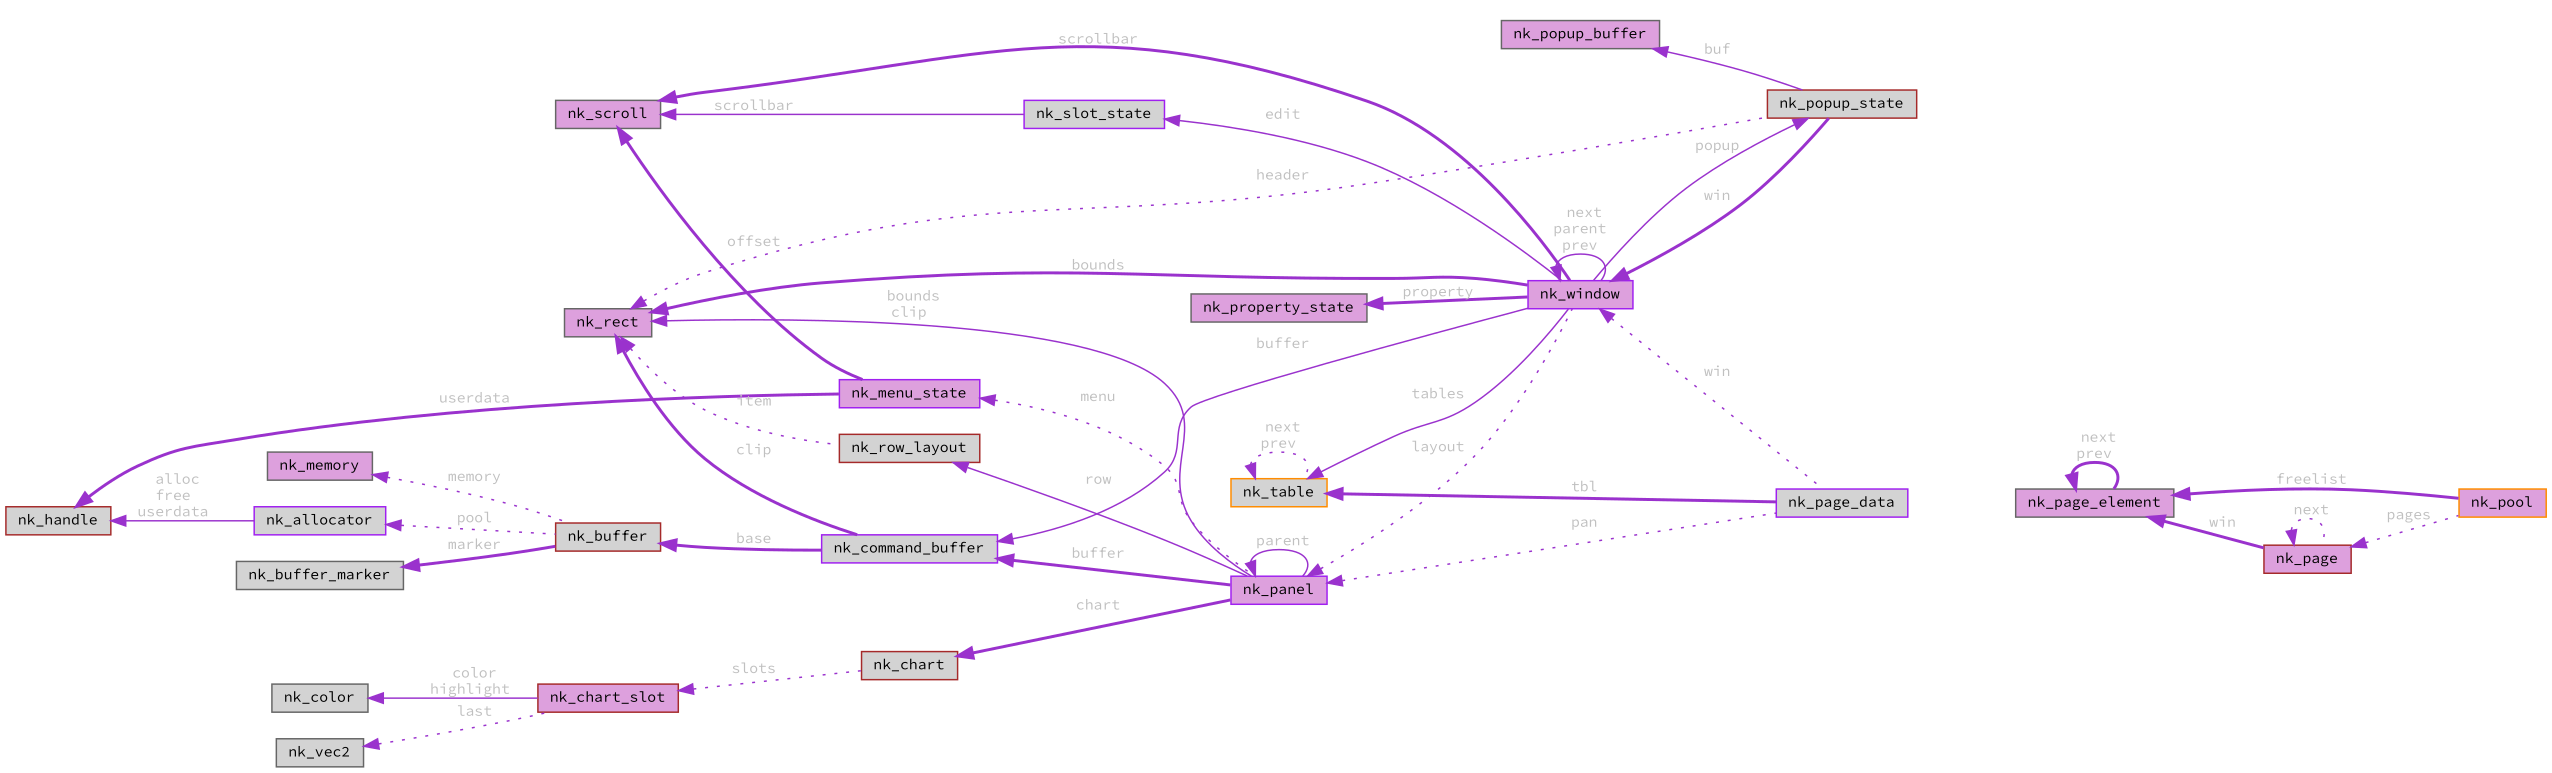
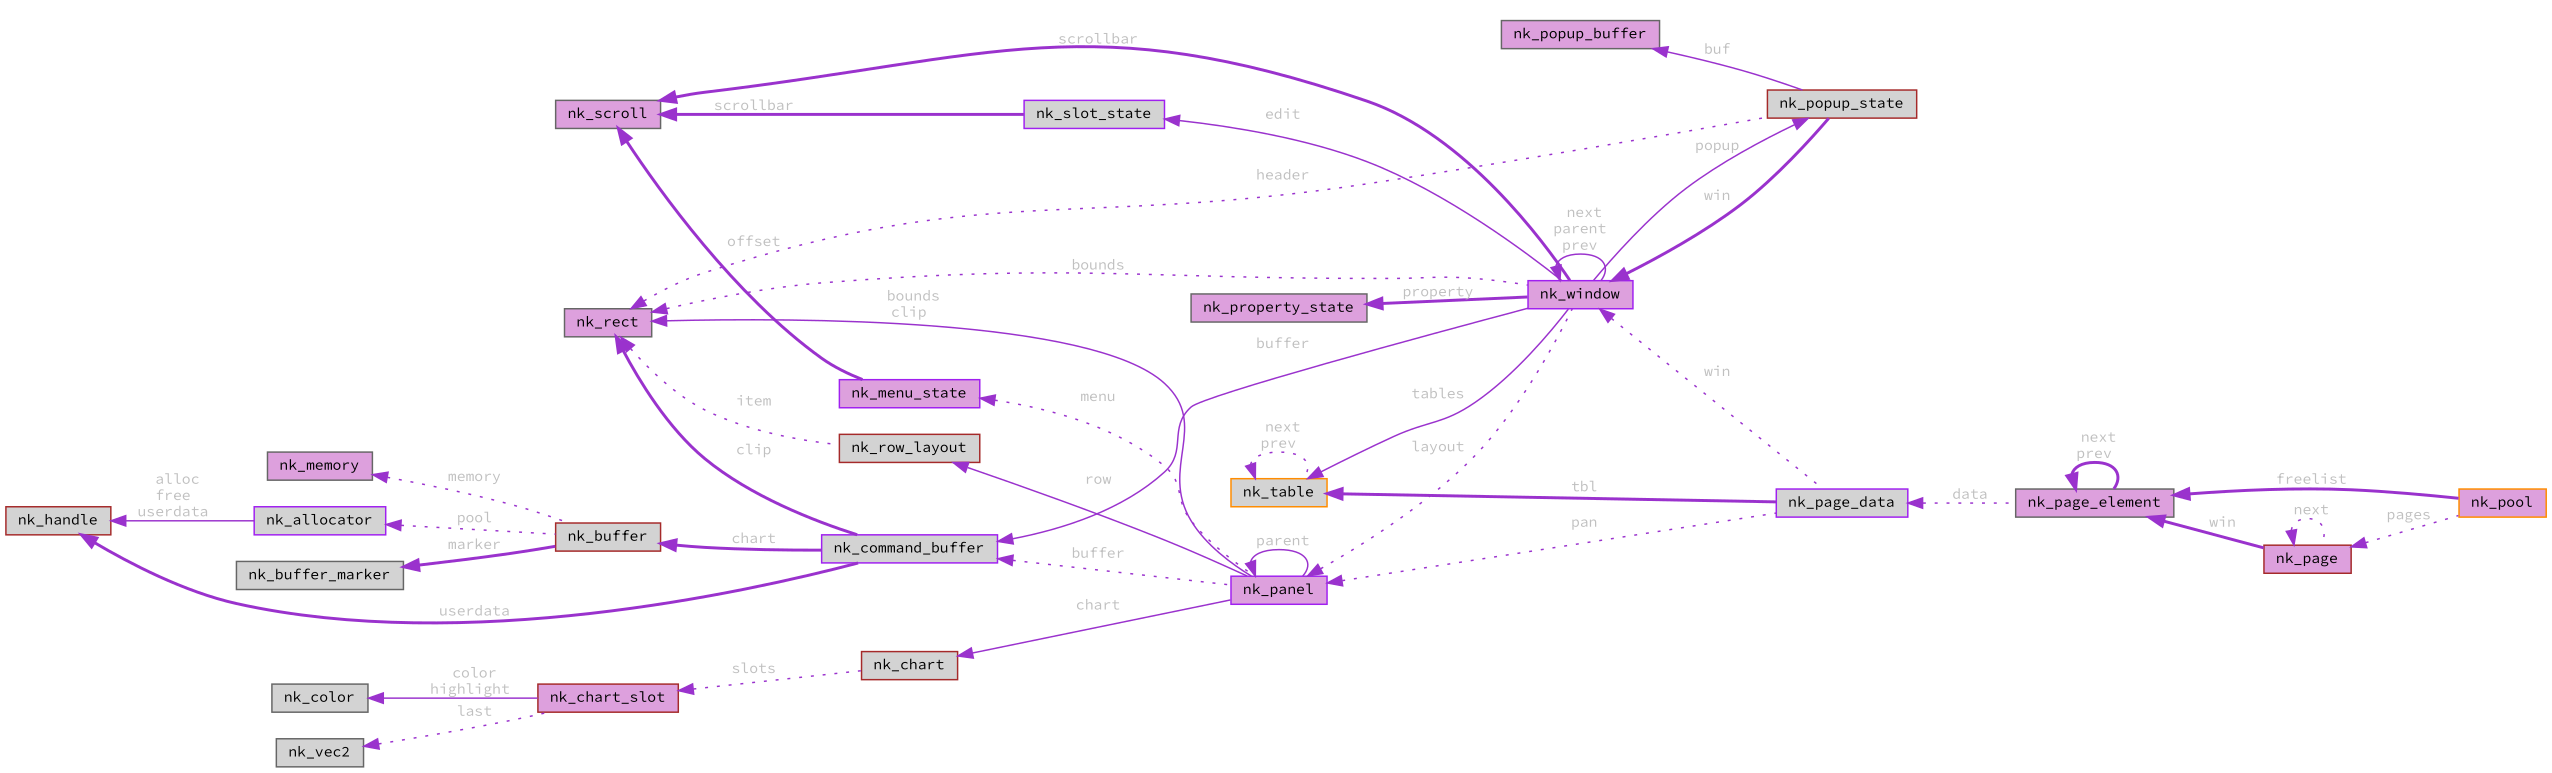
edge "nk_slot_state" -> "nk_scroll": style solid -> bold
edge "nk_window" -> "nk_rect": style bold -> dotted
edge "nk_menu_state" -> "nk_handle": now "nk_command_buffer" -> "nk_handle"
edge "nk_page_element" -> "nk_page_data": added, label "data"
edge "nk_command_buffer" -> "nk_buffer": label " base" -> " chart"
edge "nk_panel" -> "nk_command_buffer": style bold -> dotted
edge "nk_panel" -> "nk_chart": style bold -> solid
